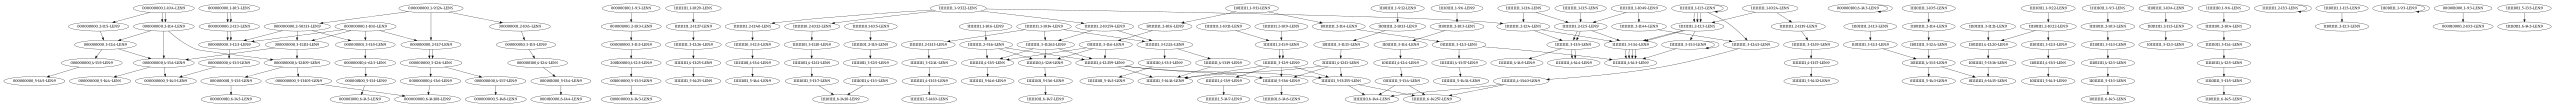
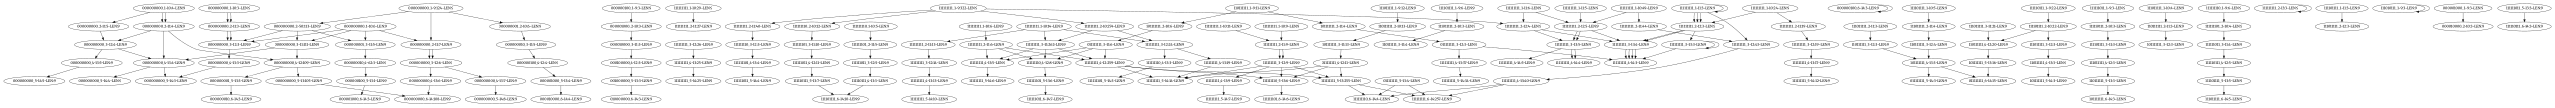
edge "111111111_2-11:27-LEN:9" -> "111111111_3-12:26-LEN:9": removed
node "111111111_2-51:6-LEN:9": label "111111111_2-51:6-LEN:9" -> "111111111_2-11:6-LEN:9"
node "200100000_4-12:3-LEN:9": label "200100000_4-12:3-LEN:9" -> "000100000_4-12:3-LEN:9"
node "101111111_4-12:4-LEN:9": removed
